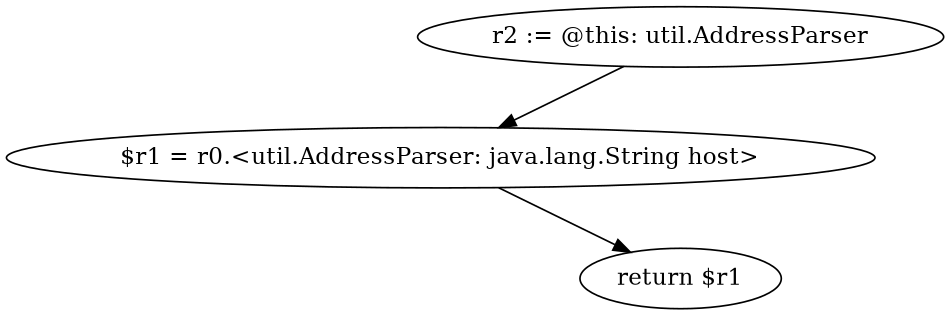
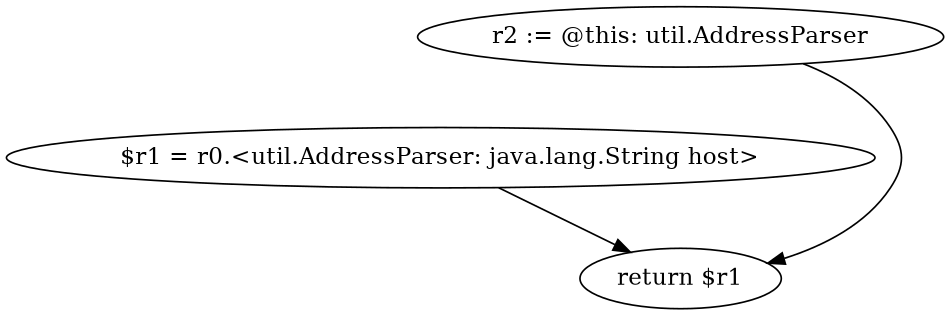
edge "r2 := @this: util.AddressParser" -> "$r1 = r0.<util.AddressParser: java.lang.String host>": now "r2 := @this: util.AddressParser" -> "return $r1"
